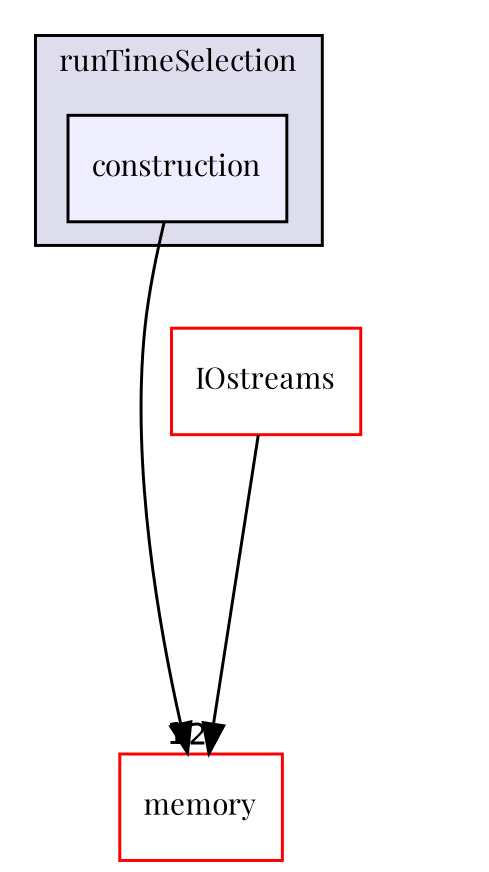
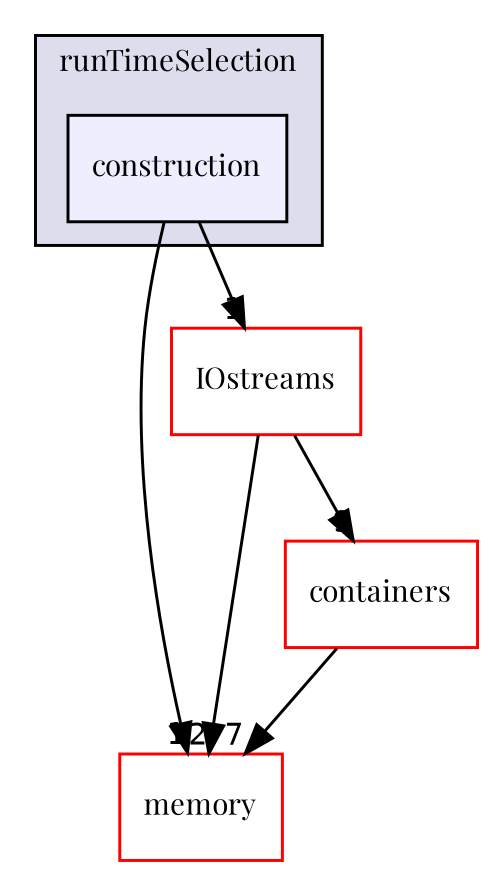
edge "construction" -> "IOstreams": added
node "containers": added
